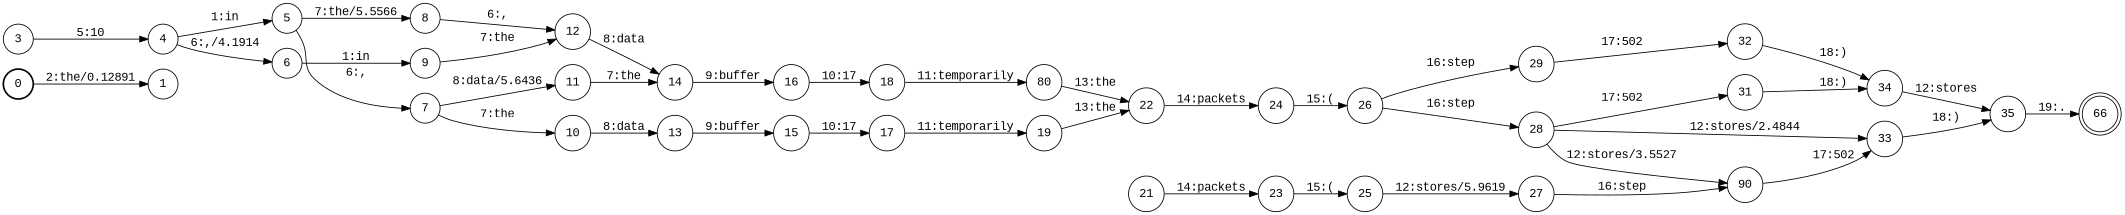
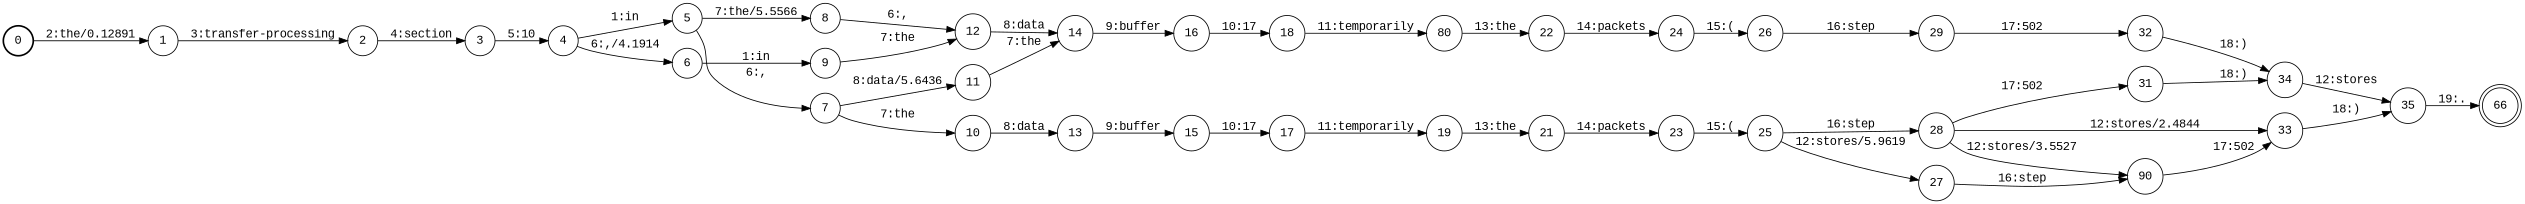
node "2": added
edge "26" -> "28": now "25" -> "28"
edge "19" -> "22": now "19" -> "21"
